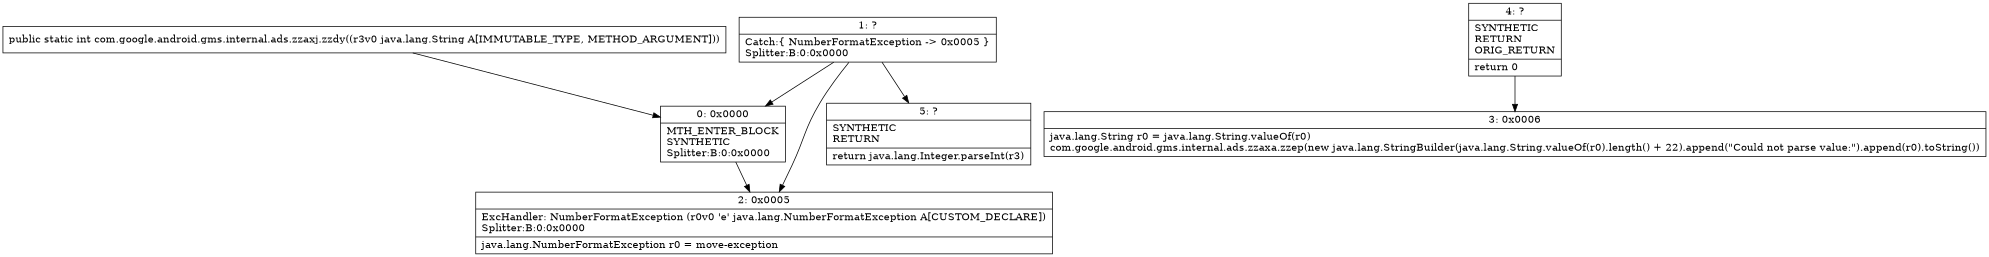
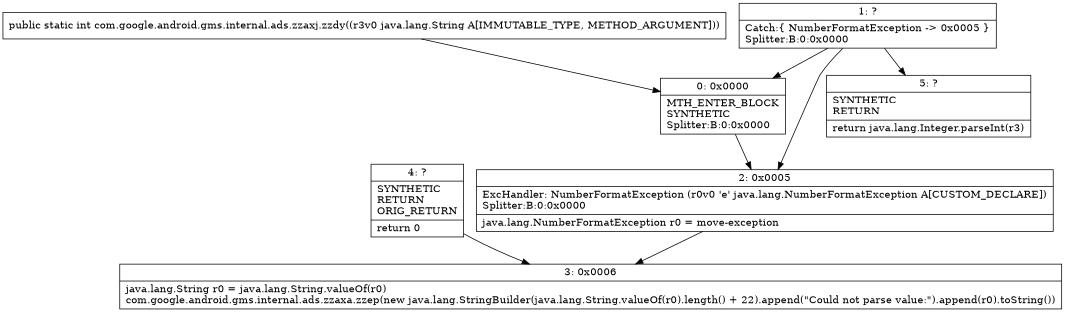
edge "2: 0x0005" -> "3: 0x0006": added
